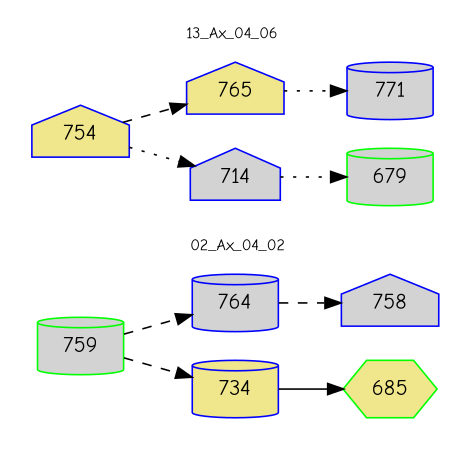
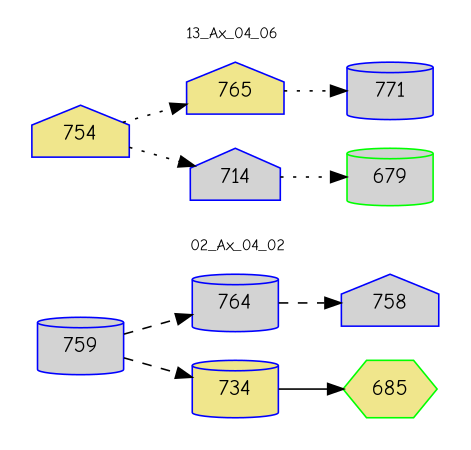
edge "754" -> "765": style dashed -> dotted
node "759": color green -> blue
